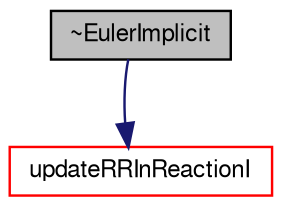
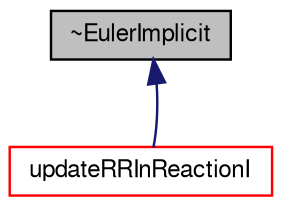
edge "~EulerImplicit" -> "updateRRInReactionI": reversed
